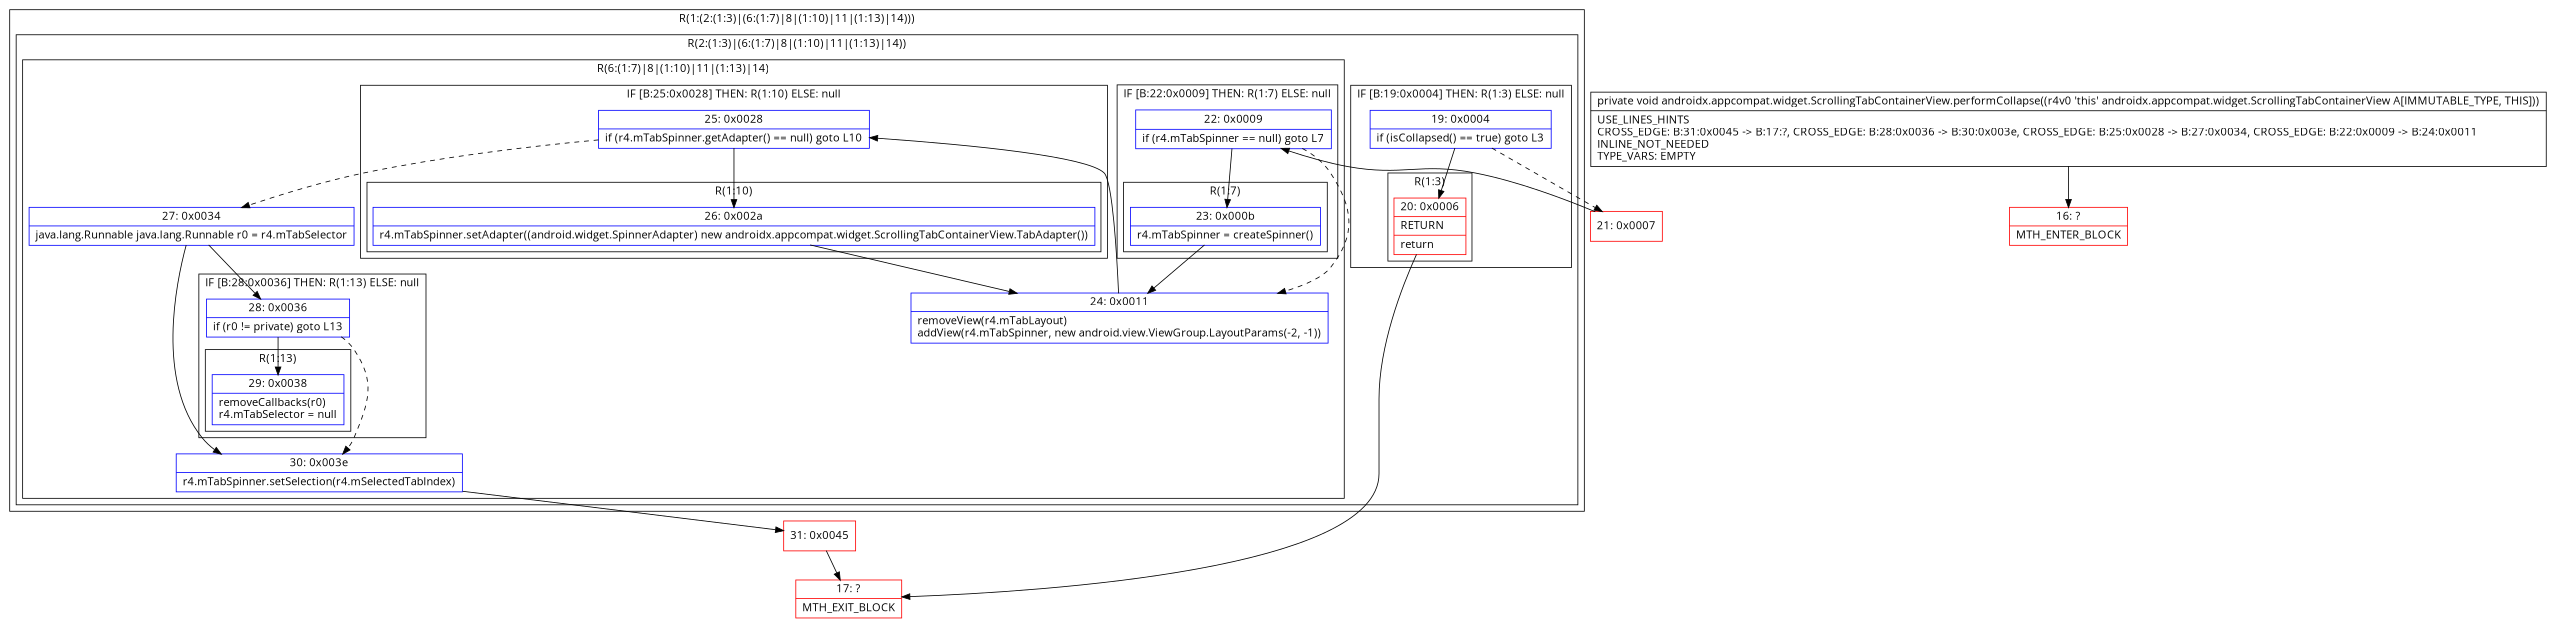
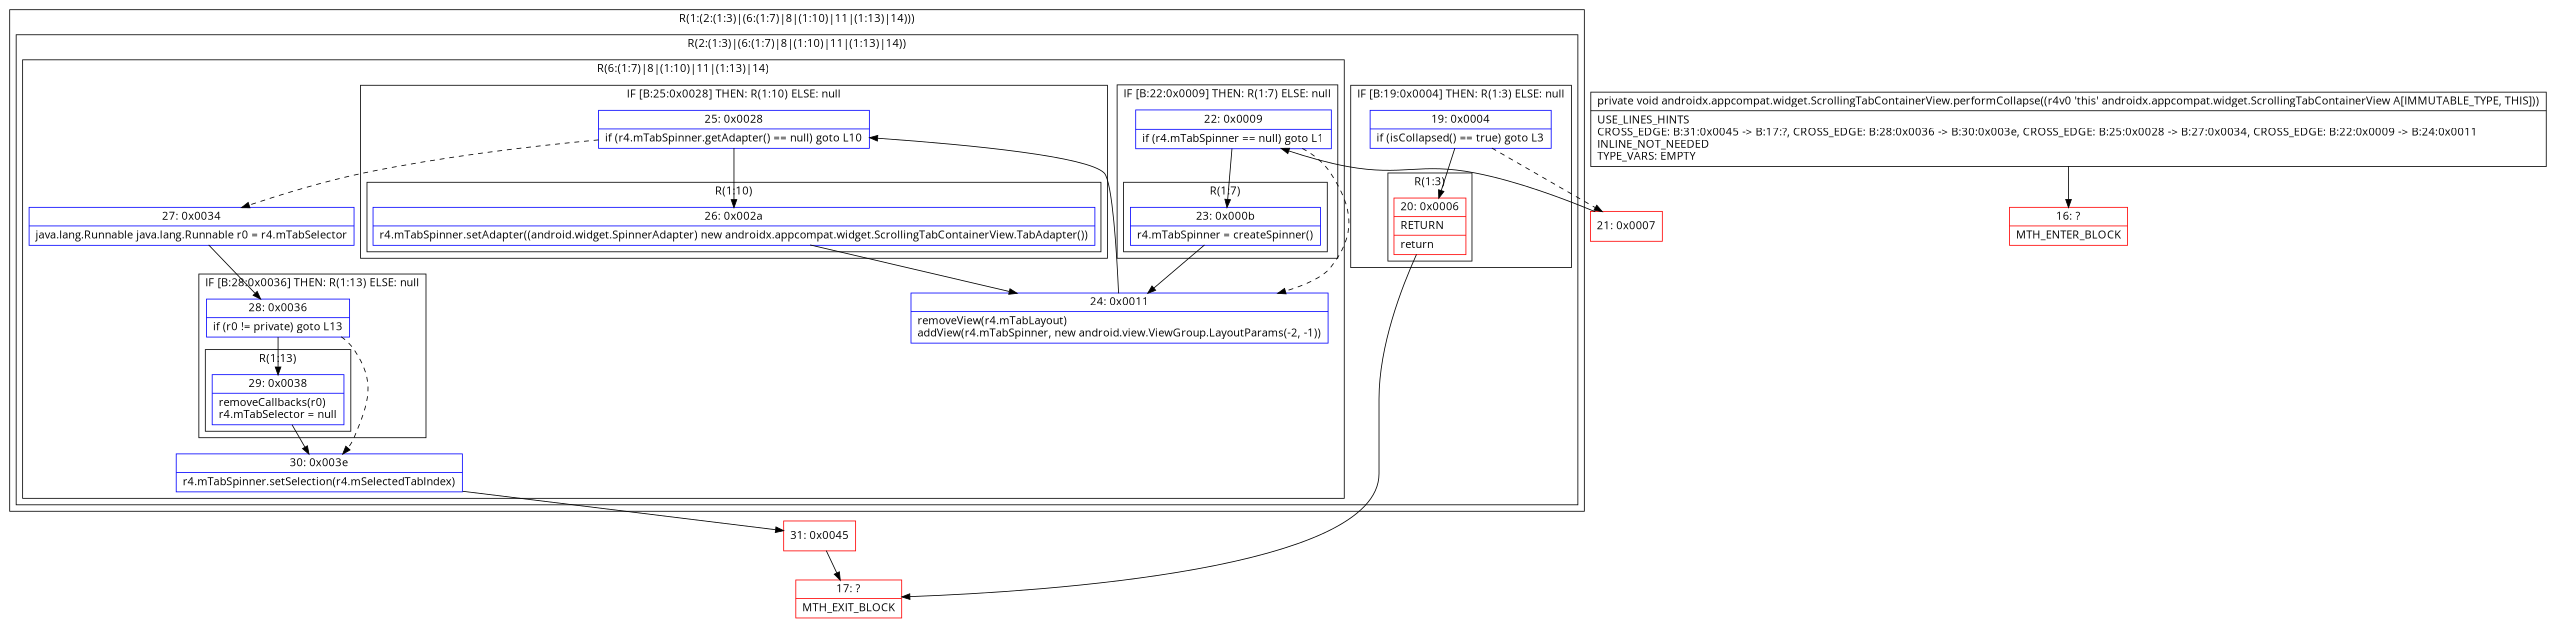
node "22: 0x0009": text "if (r4.mTabSpinner == null) goto L7" -> "if (r4.mTabSpinner == null) goto L1"
edge "27: 0x0034" -> "30: 0x003e": now "29: 0x0038" -> "30: 0x003e"
